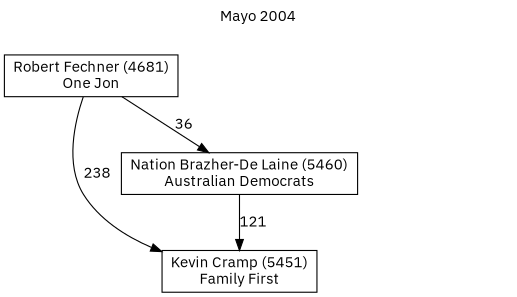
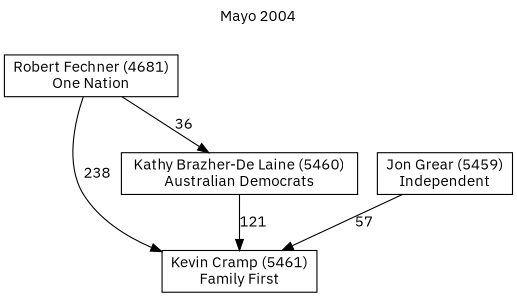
node "Robert Fechner (4681) One Jon": label "Robert Fechner (4681) One Jon" -> "Robert Fechner (4681) One Nation"
node "Nation Brazher-De Laine (5460) Australian Democrats": label "Nation Brazher-De Laine (5460) Australian Democrats" -> "Kathy Brazher-De Laine (5460) Australian Democrats"
node "Jon Grear (5459) Independent": added
node "Kevin Cramp (5451) Family First": label "Kevin Cramp (5451) Family First" -> "Kevin Cramp (5461) Family First"
